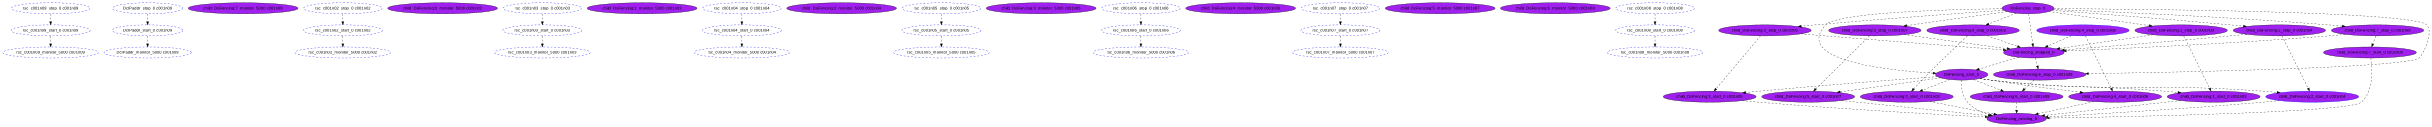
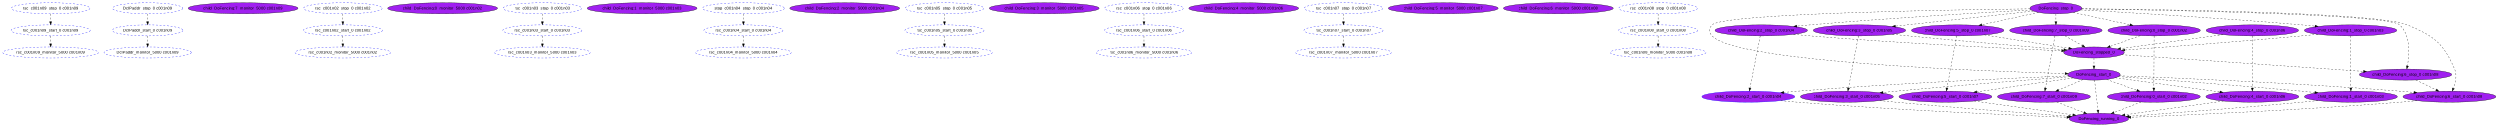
node "rsc_c001n04_stop_0 c001n04": label "rsc_c001n04_stop_0 c001n04" -> "stop_c001n04_stop_0 c001n04"
edge "DoFencing_stop_0" -> "DoFencing_stopped_0": now "DoFencing_stop_0" -> "child_DoFencing:6_start_0 c001n08"
node "child_DoFencing:4_stop_0 c001n06": color blue -> black
edge "DoFencing_start_0" -> "child_DoFencing:7_start_0 c001n09": added
